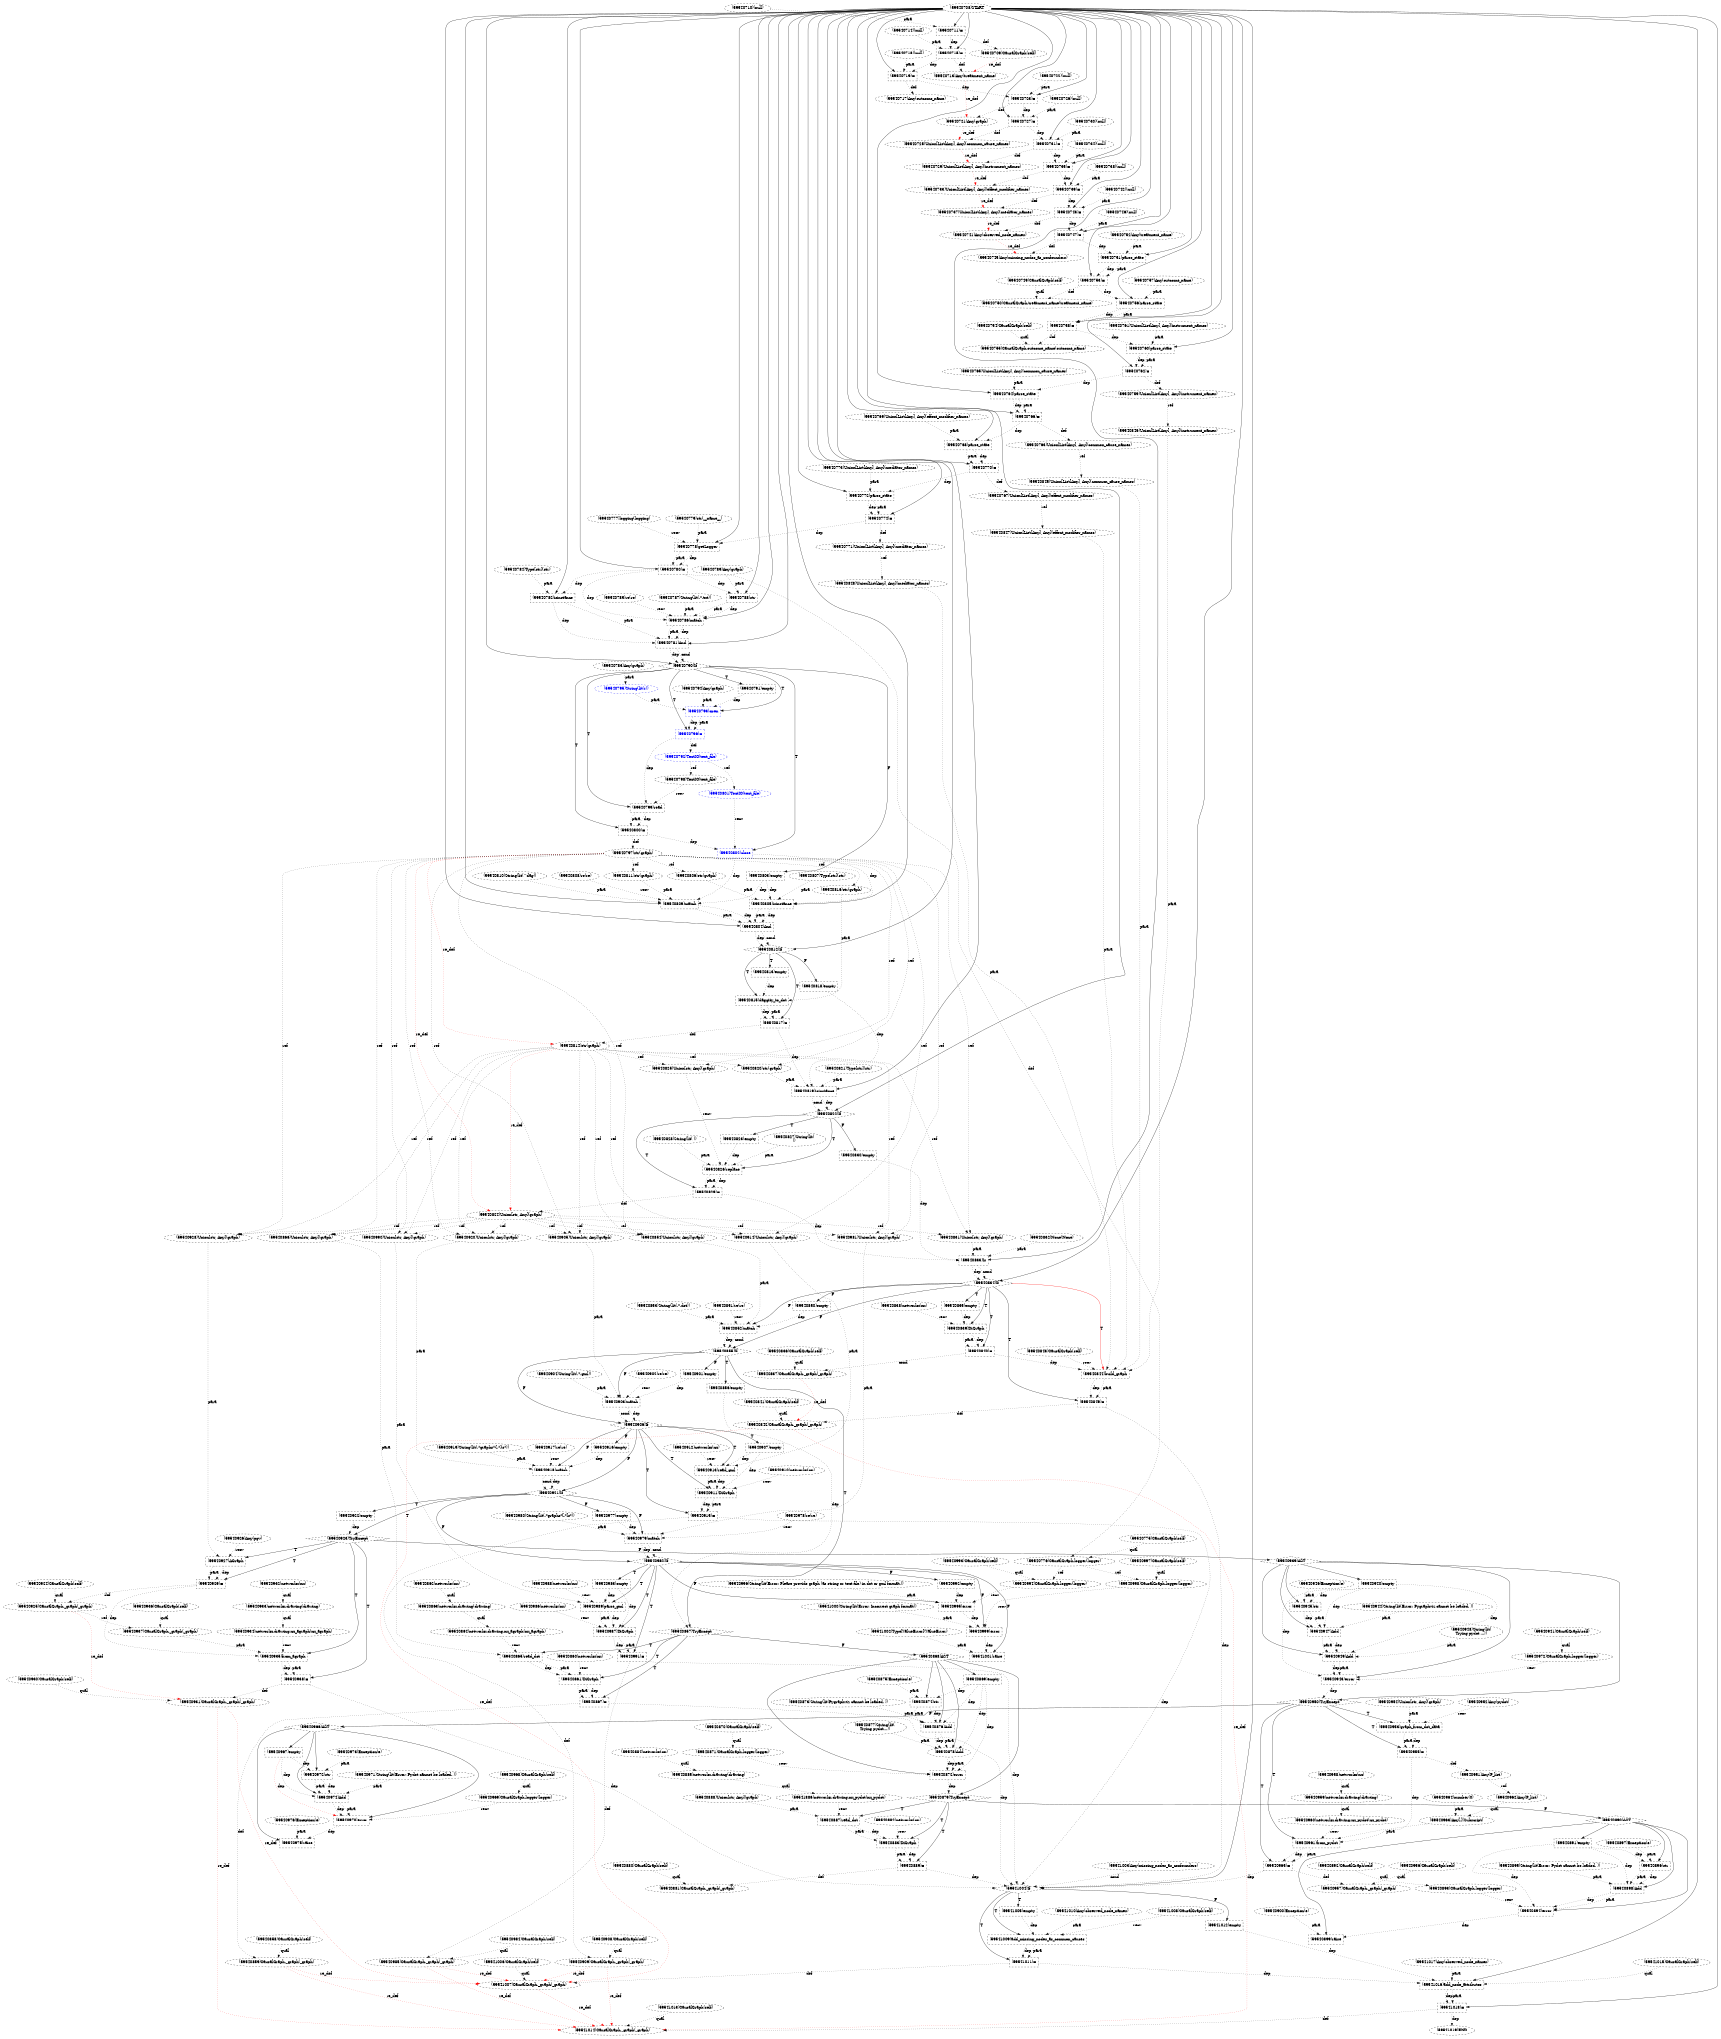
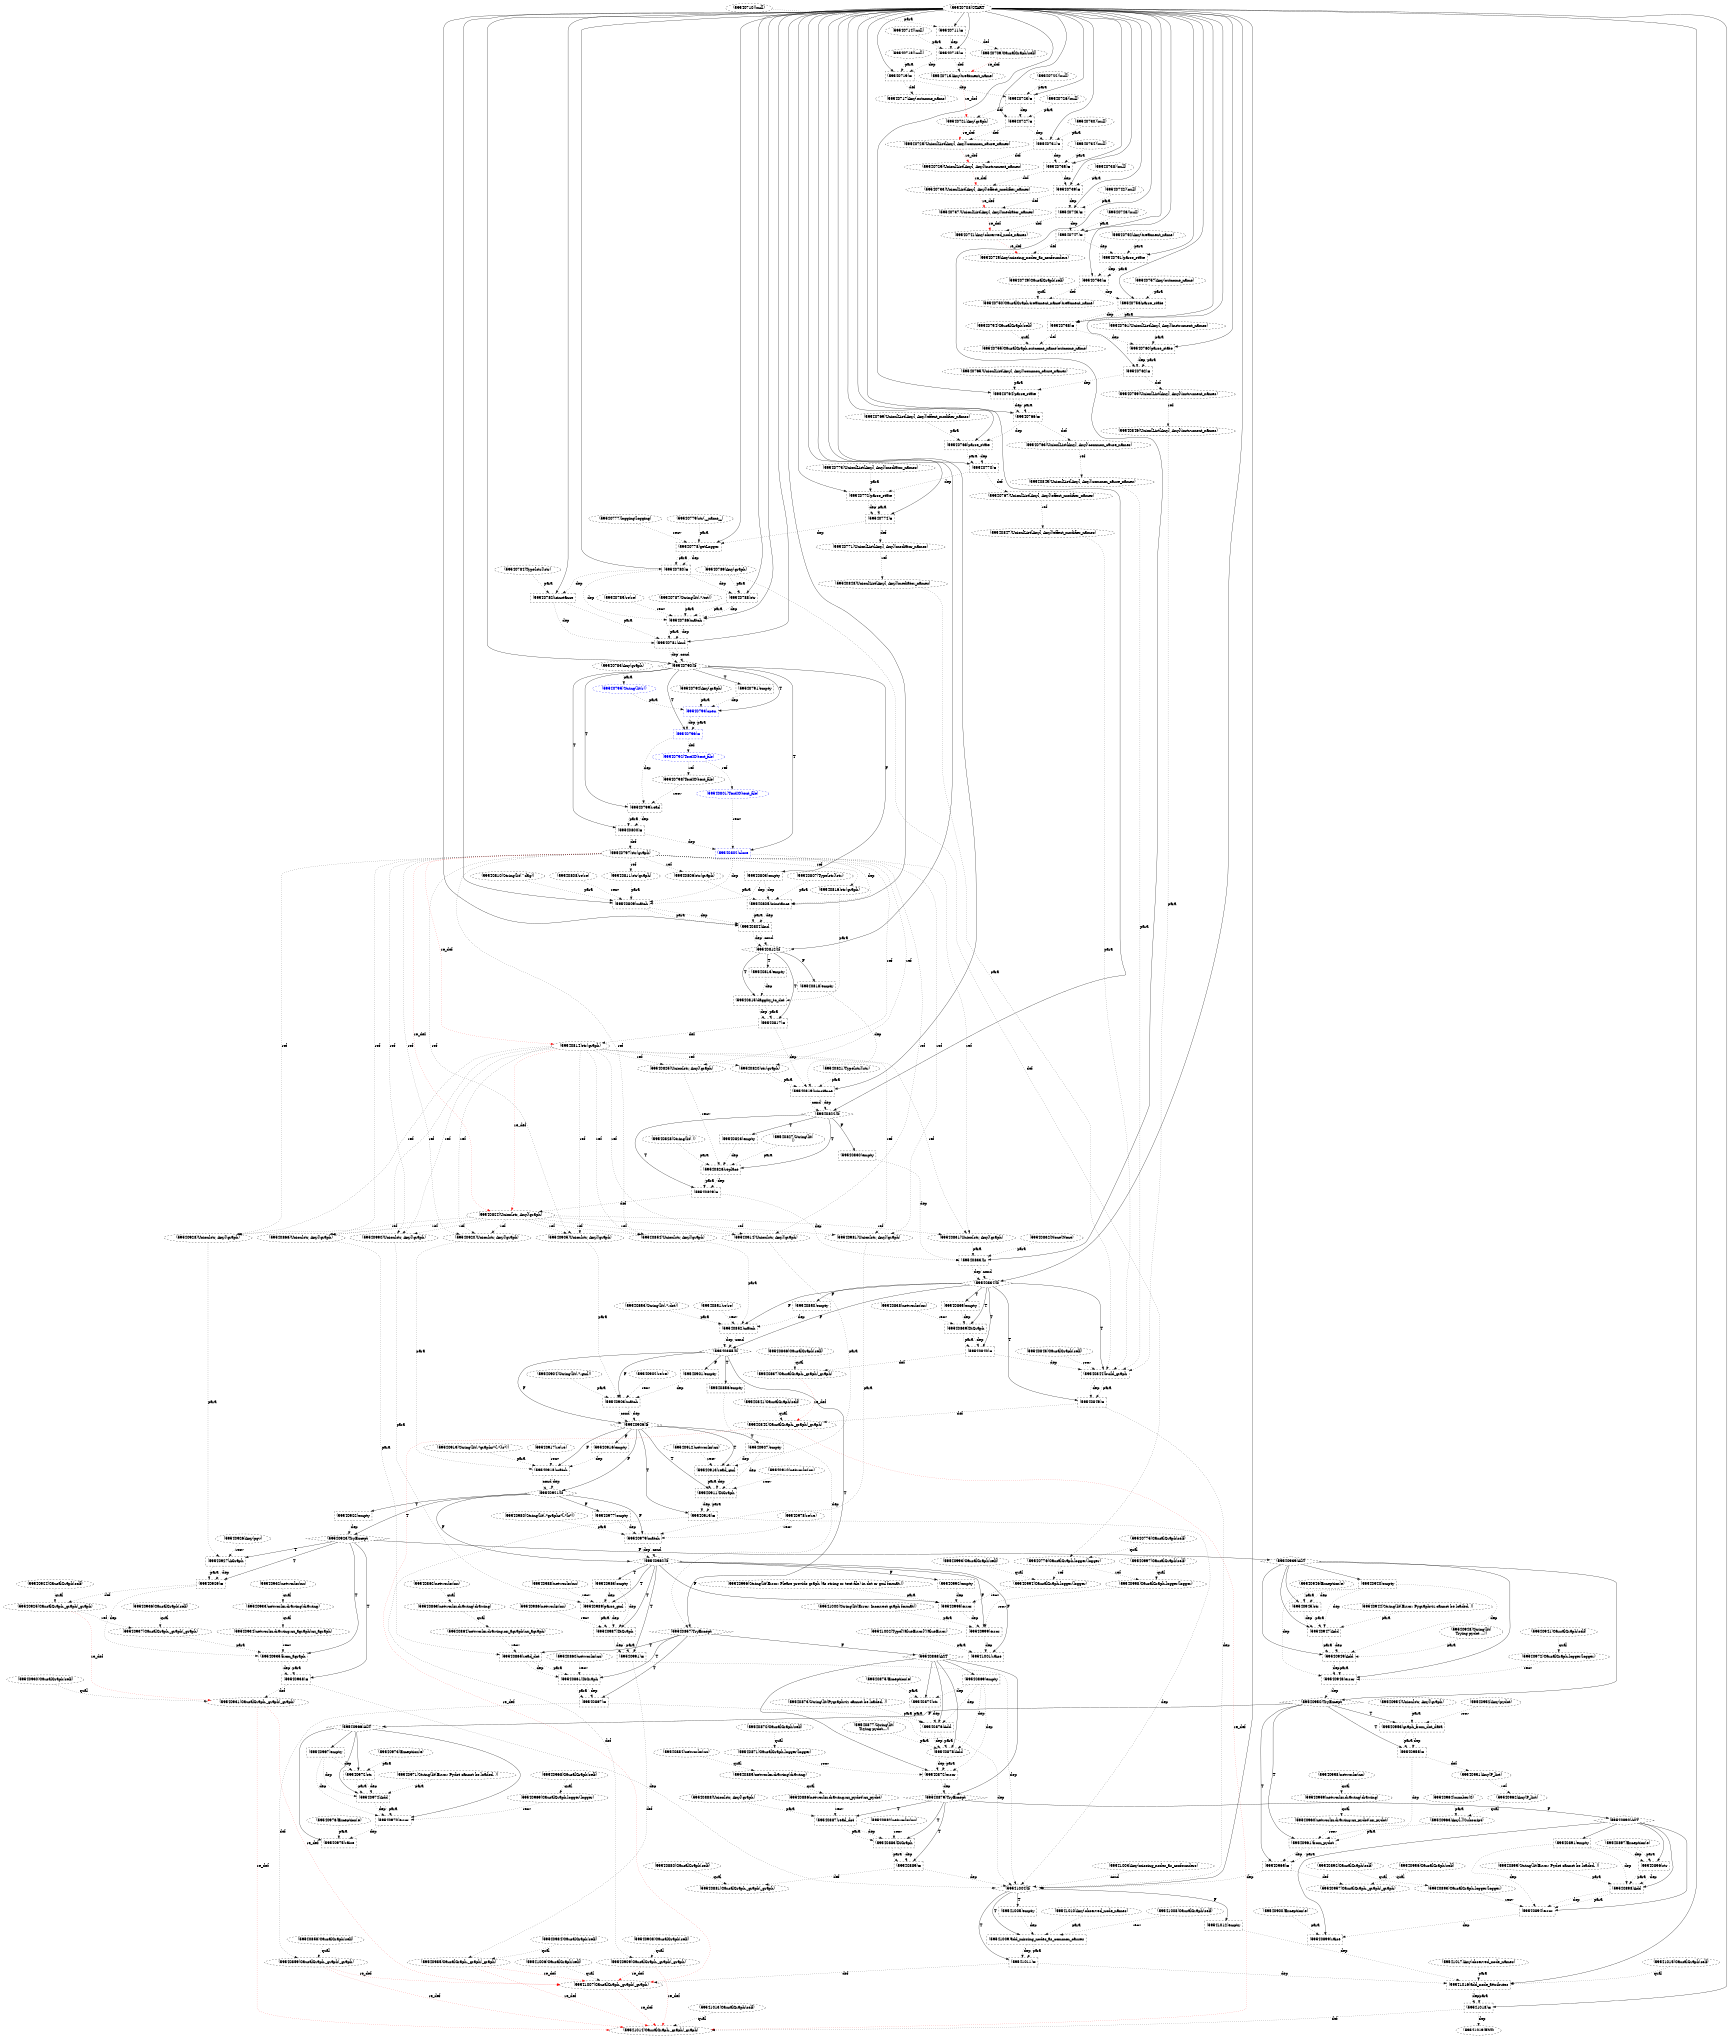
edge "(59540834)If" -> "(59540844)build_graph": color red -> black
edge "(59540840)=" -> "(59540837)CausalGraph._graph(_graph)": label "cond" -> "def"
edge "(59540967)empty" -> "(59540970)error": color red -> black
node "(59541886)networkx.drawing.nx_pydot(nx_pydot)": label "(59541886)networkx.drawing.nx_pydot(nx_pydot)" -> "(59540886)networkx.drawing.nx_pydot(nx_pydot)"
